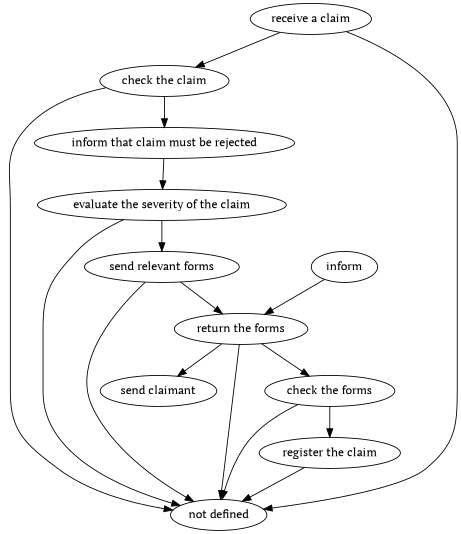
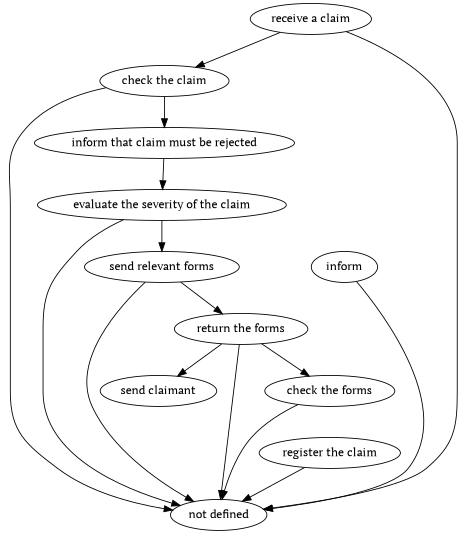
edge "inform" -> "return the forms": now "inform" -> "not defined"
edge "check the forms" -> "register the claim": removed
